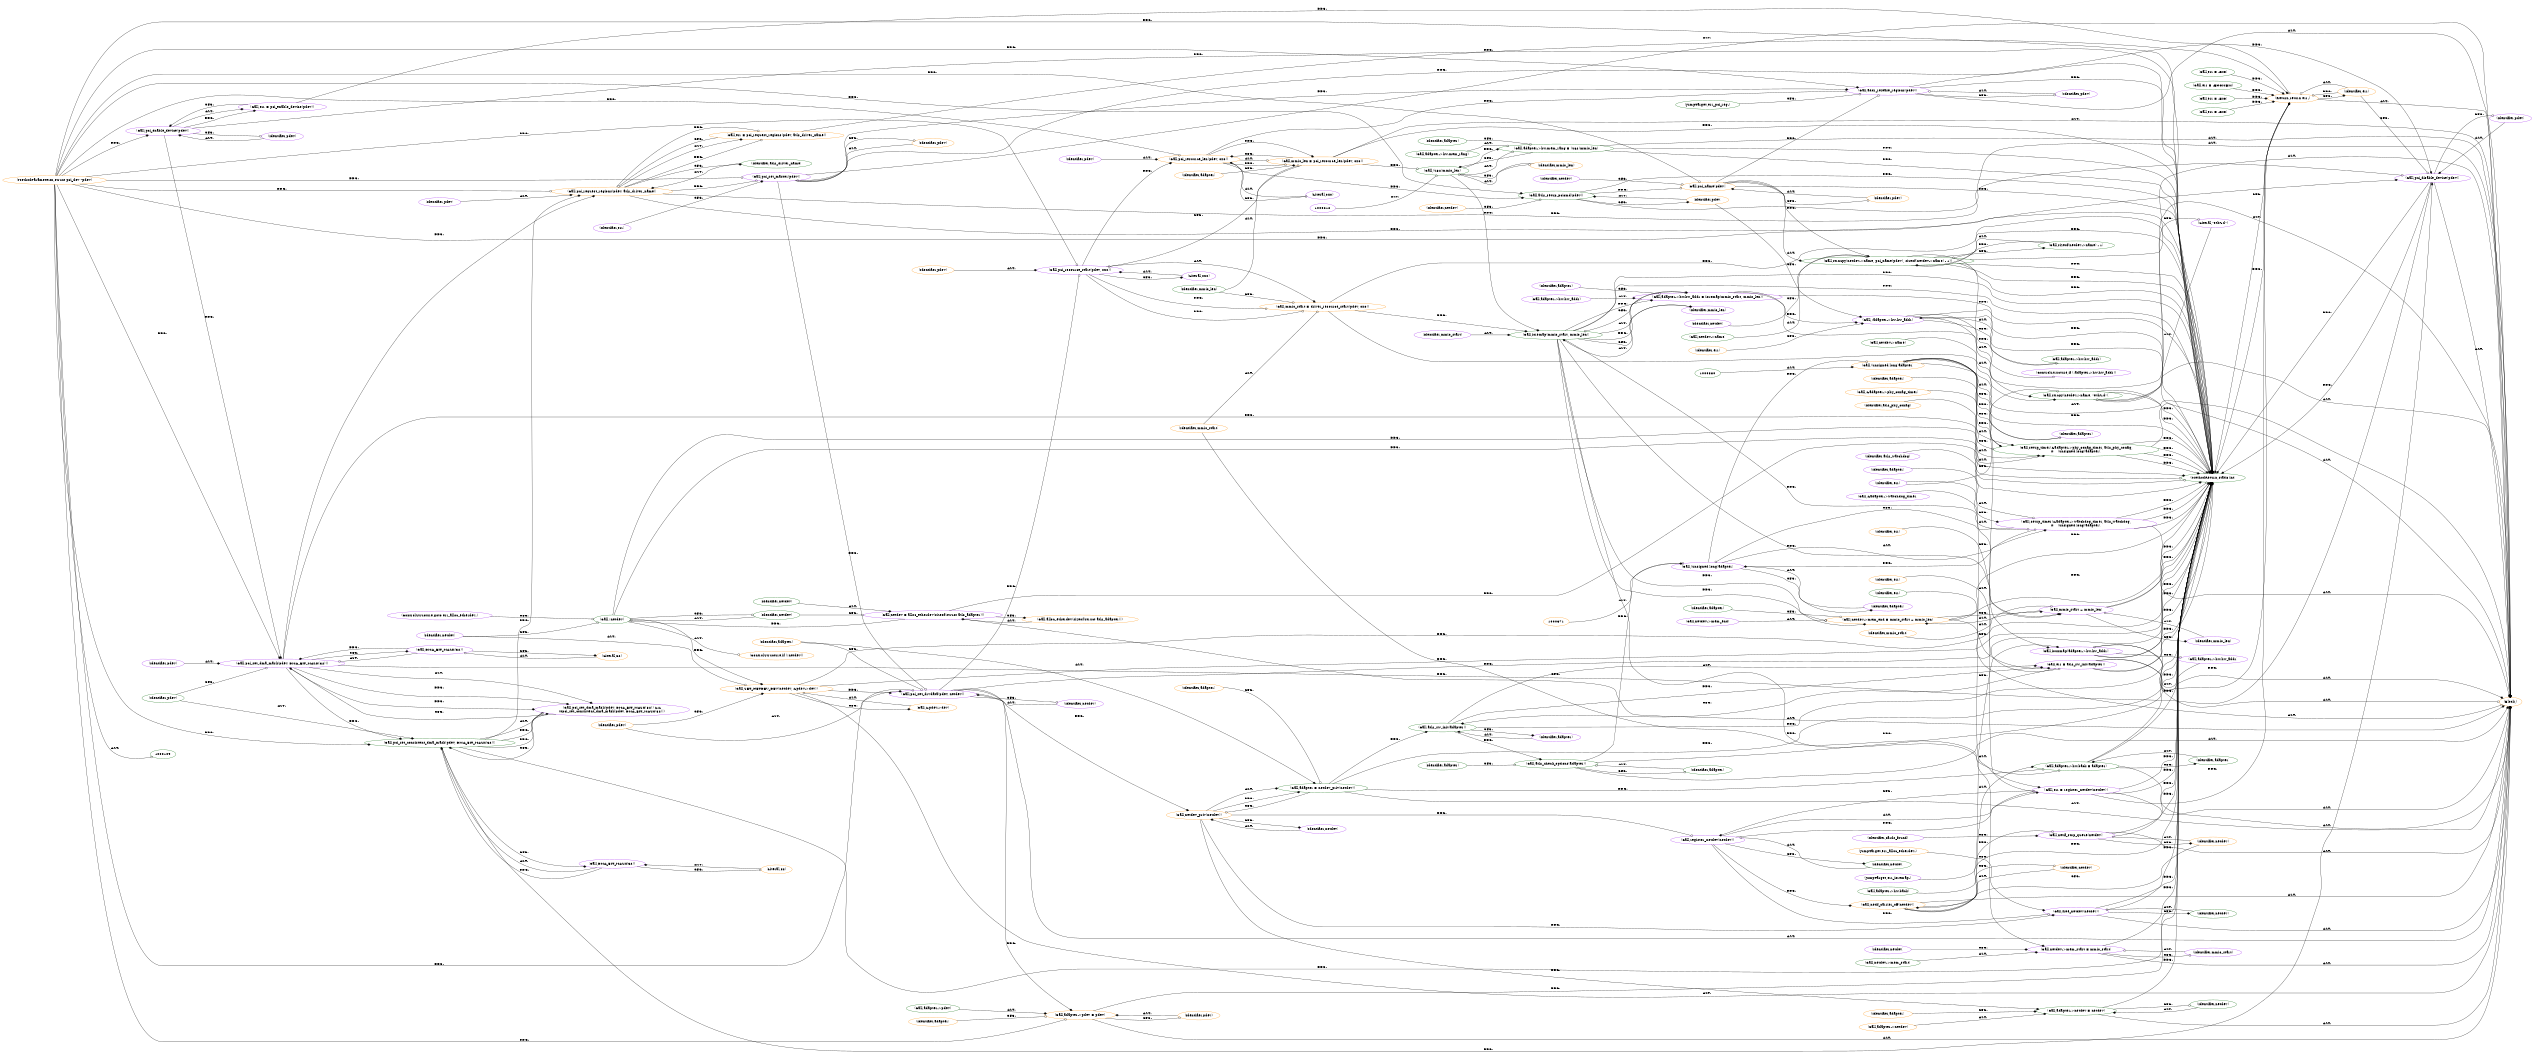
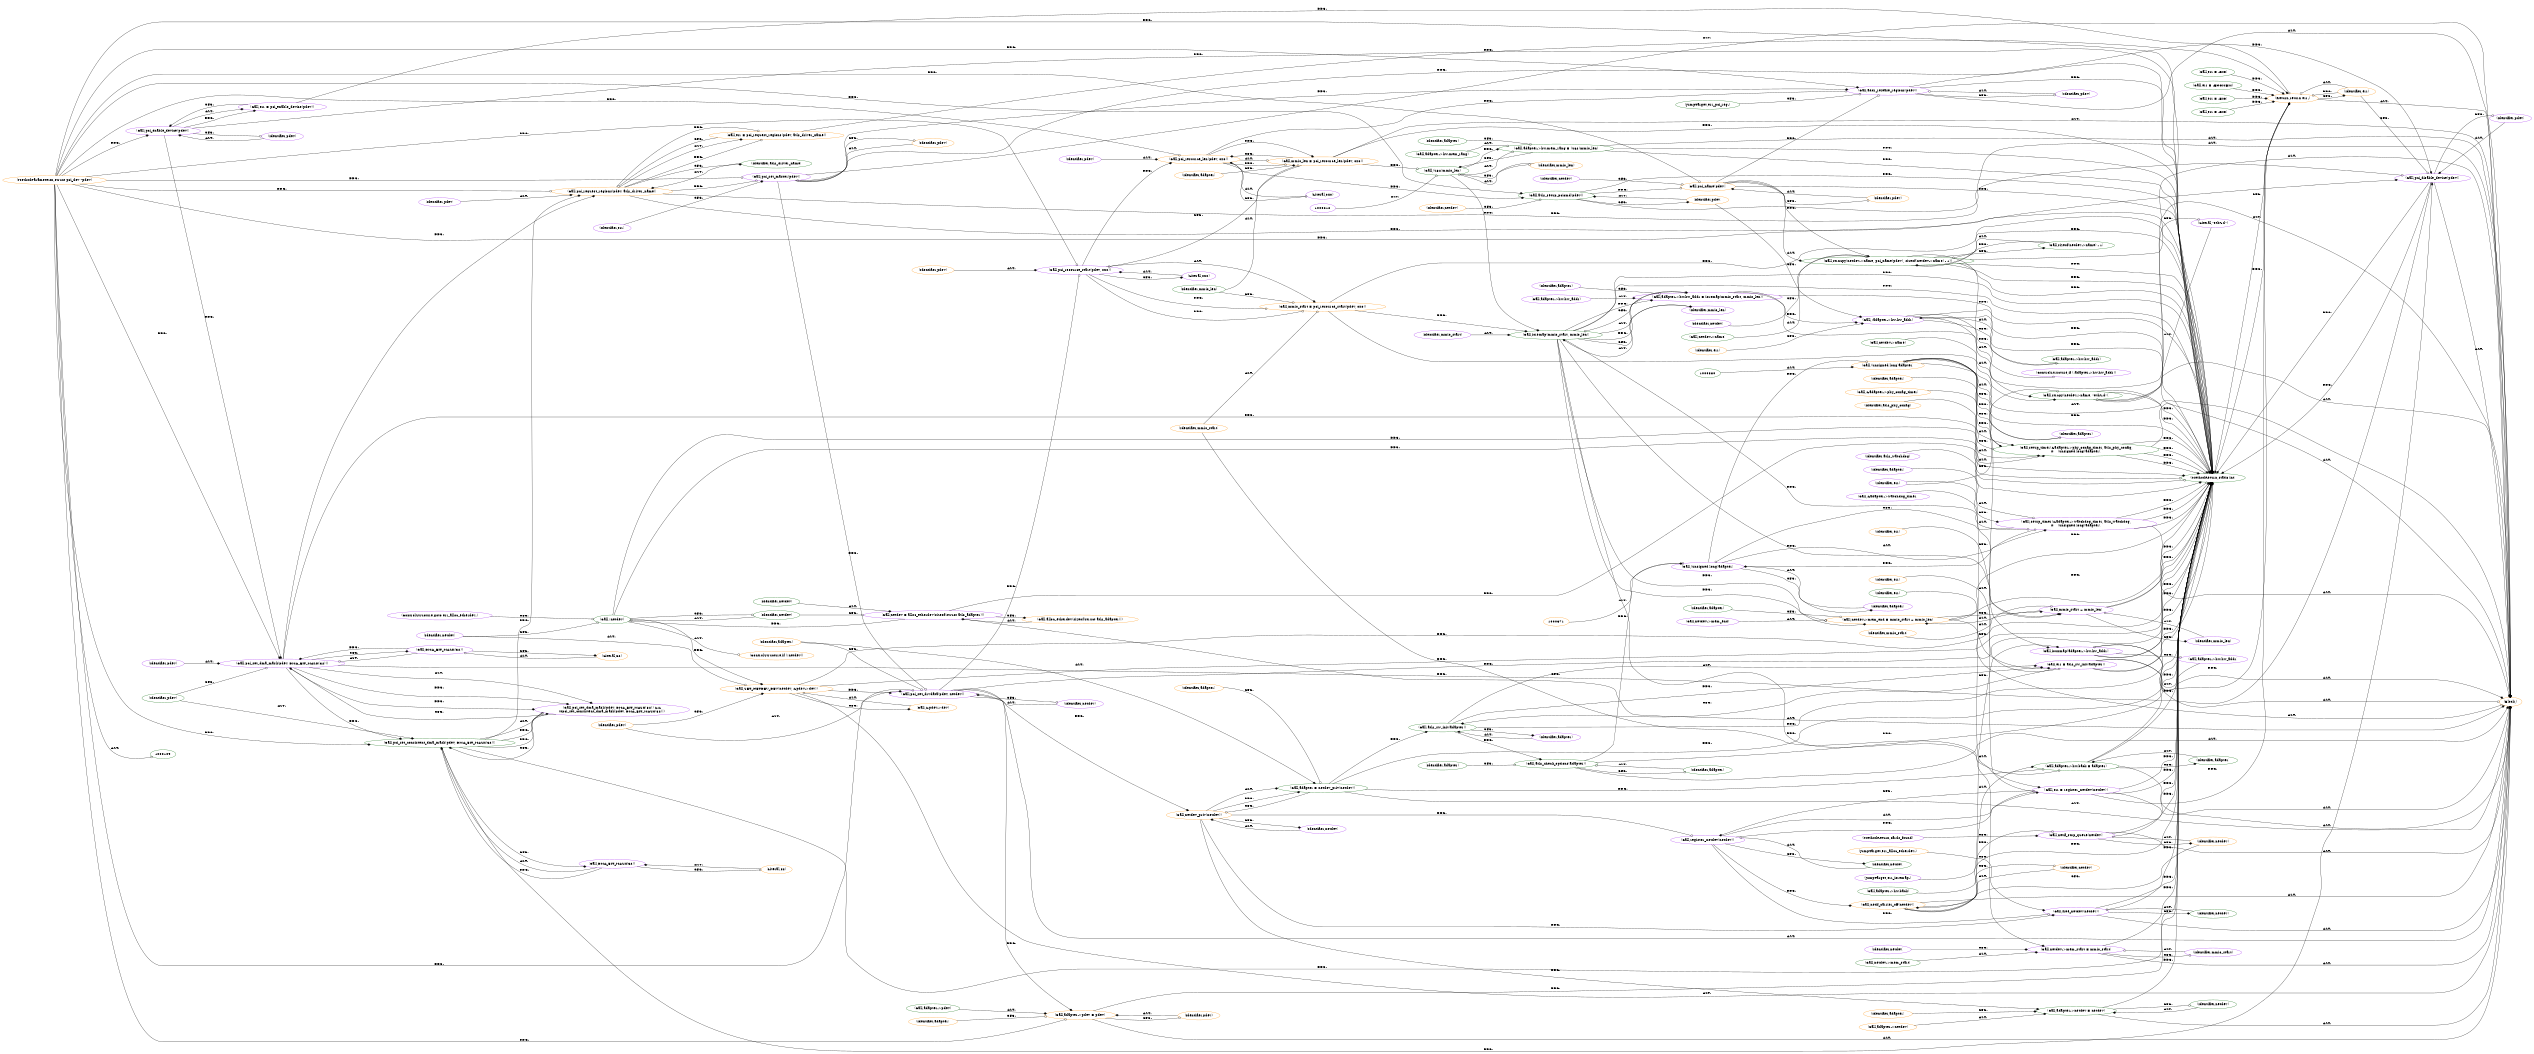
node "(Call,mmio_start = driver_resource_start(pdev, 0x0))": label "(Call,mmio_start = driver_resource_start(pdev, 0x0))" -> "(Call,mmio_start = pci_resource_start(pdev, 0x0))"
node "(Identifier,cards_found)": label "(Identifier,cards_found)" -> "(MethodReturn,cards_found)"
